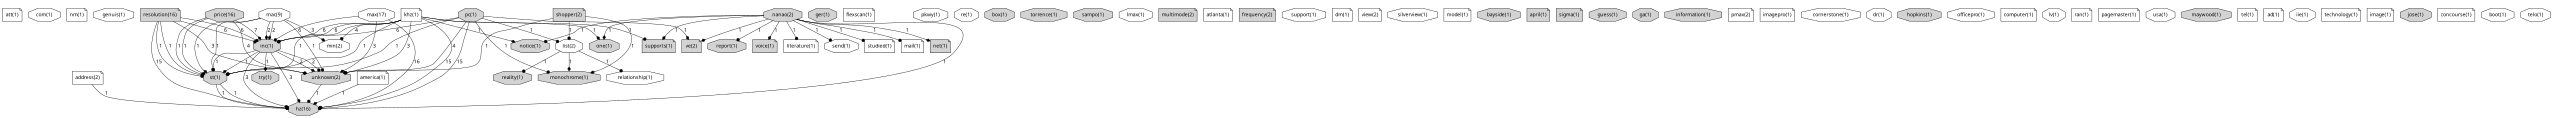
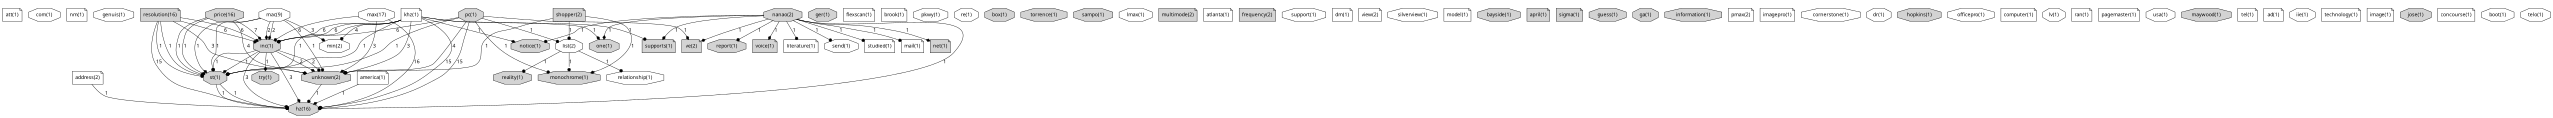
node "brook(1)": added
edge "list(2)" -> "monochrome(1)": arrowhead diamond -> dot
